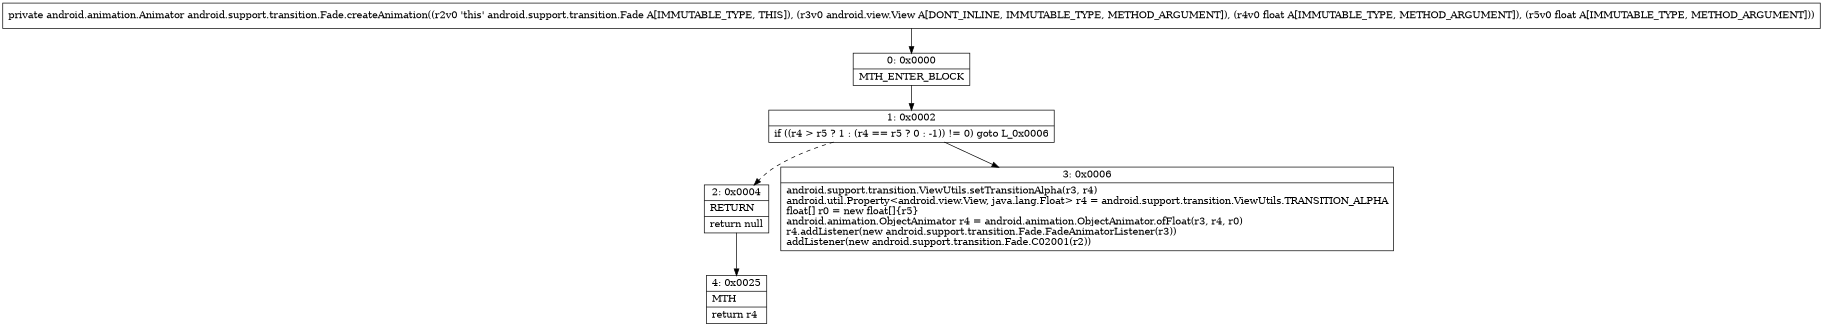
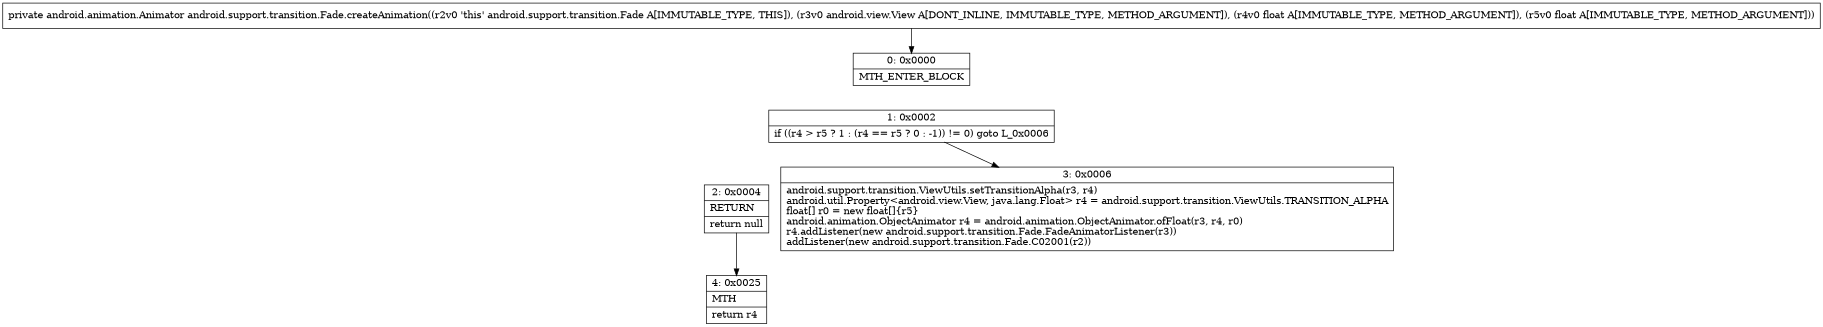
edge "0: 0x0000" -> "1: 0x0002": removed
edge "1: 0x0002" -> "2: 0x0004": removed
